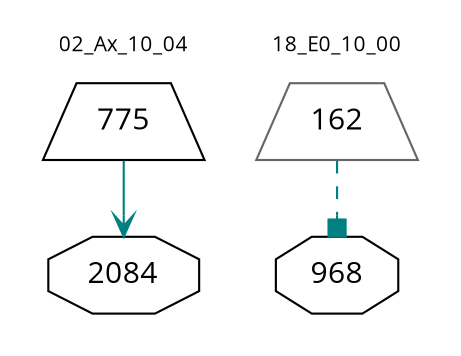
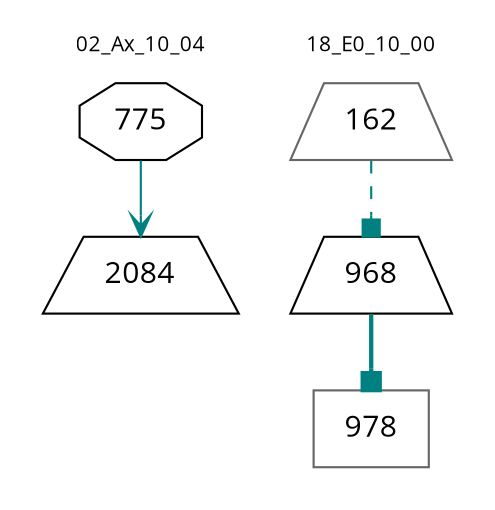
node "775": shape trapezium -> octagon
node "2084": shape octagon -> trapezium
node "968": shape octagon -> trapezium
node "978": added
